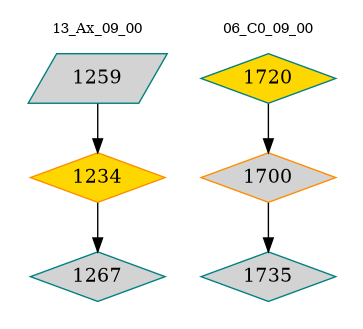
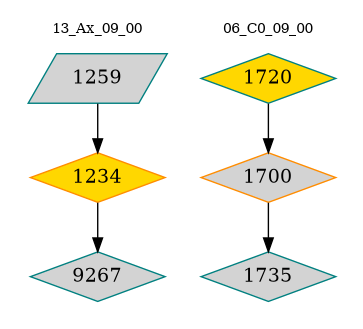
node "1267": label "1267" -> "9267"
